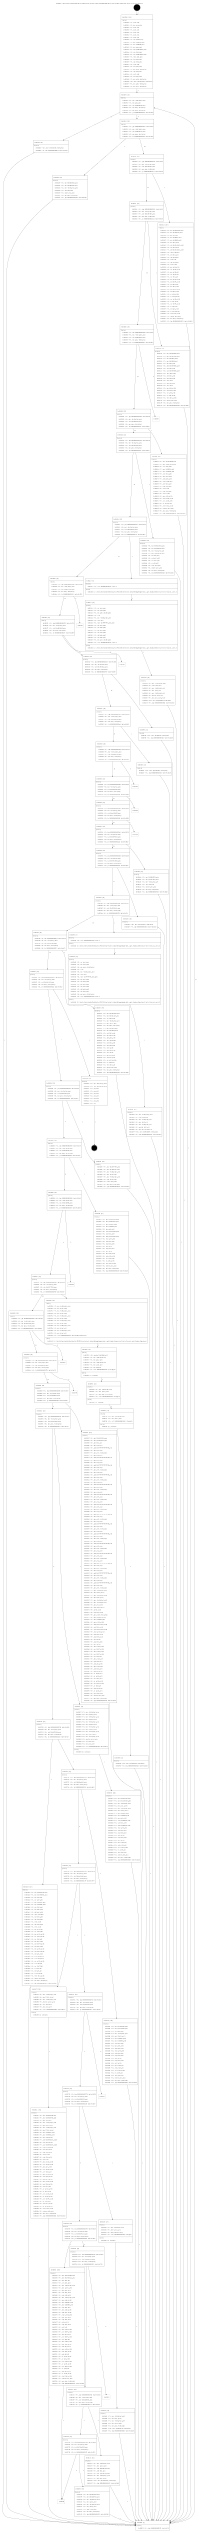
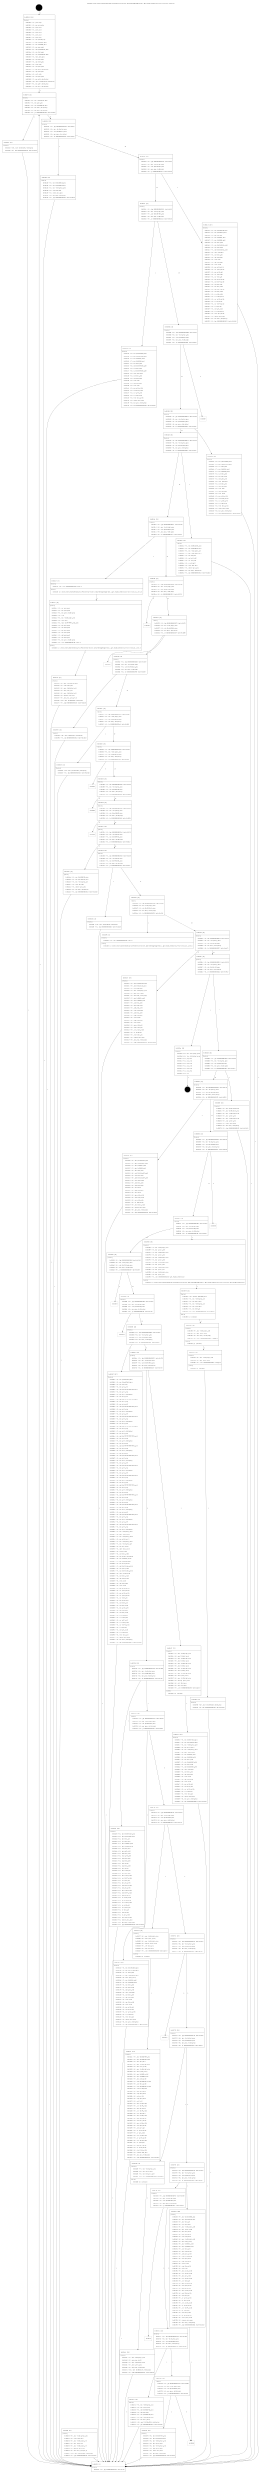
node "0x402e00 [52]": removed
